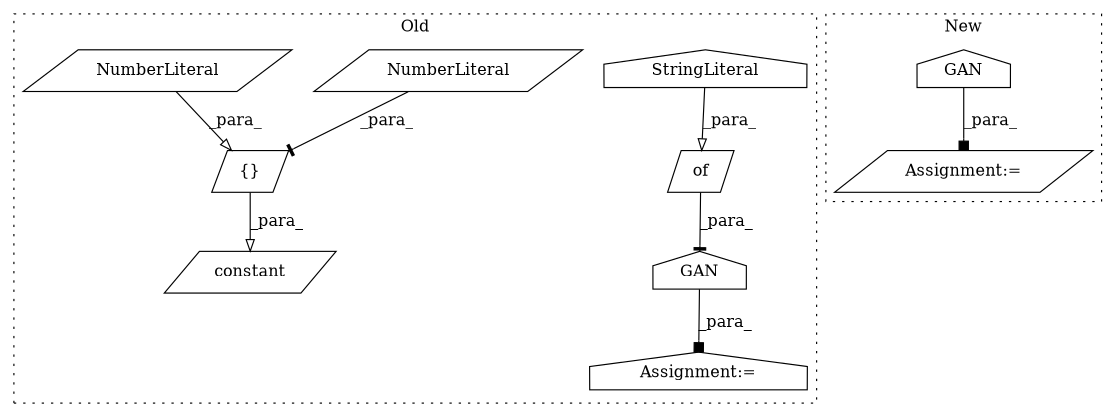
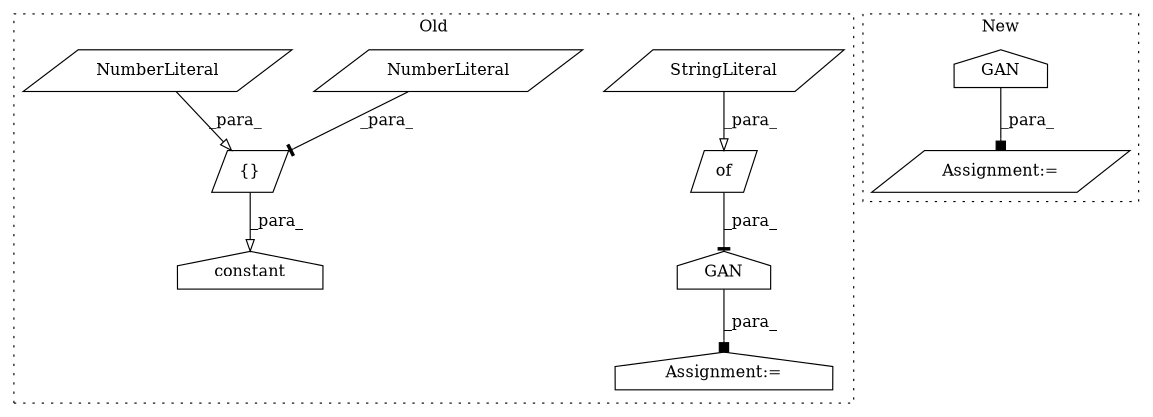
node "StringLiteral": shape house -> parallelogram
node "constant": shape parallelogram -> house
